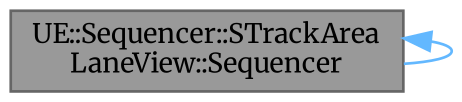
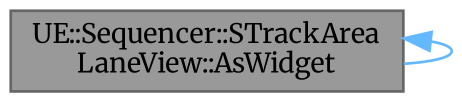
node "UE::Sequencer::STrackArea LaneView::Sequencer": label "UE::Sequencer::STrackArea LaneView::Sequencer" -> "UE::Sequencer::STrackArea LaneView::AsWidget"
